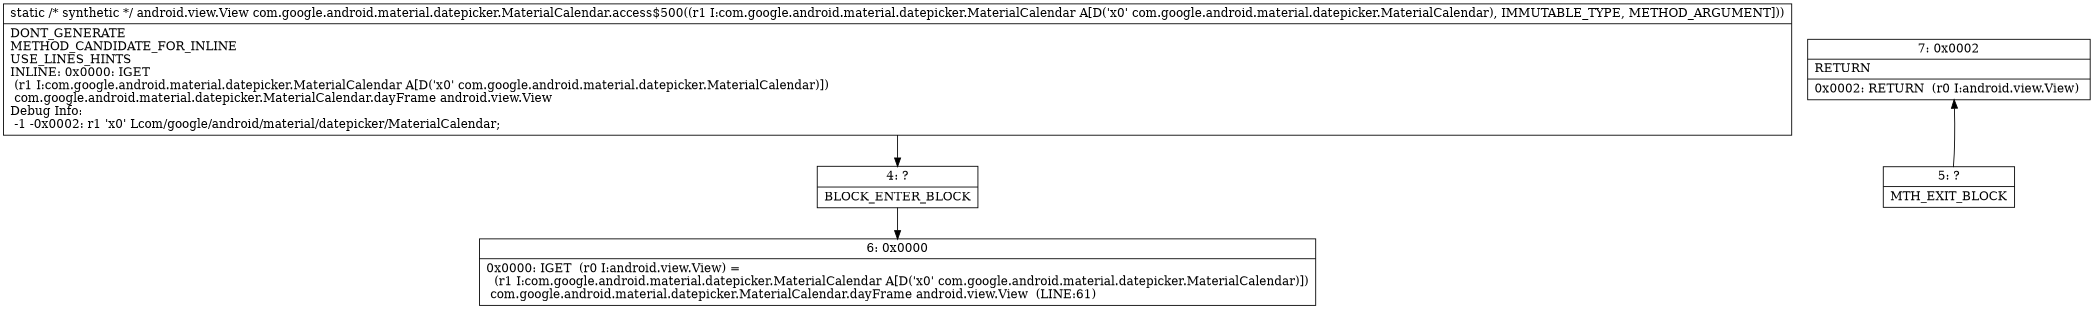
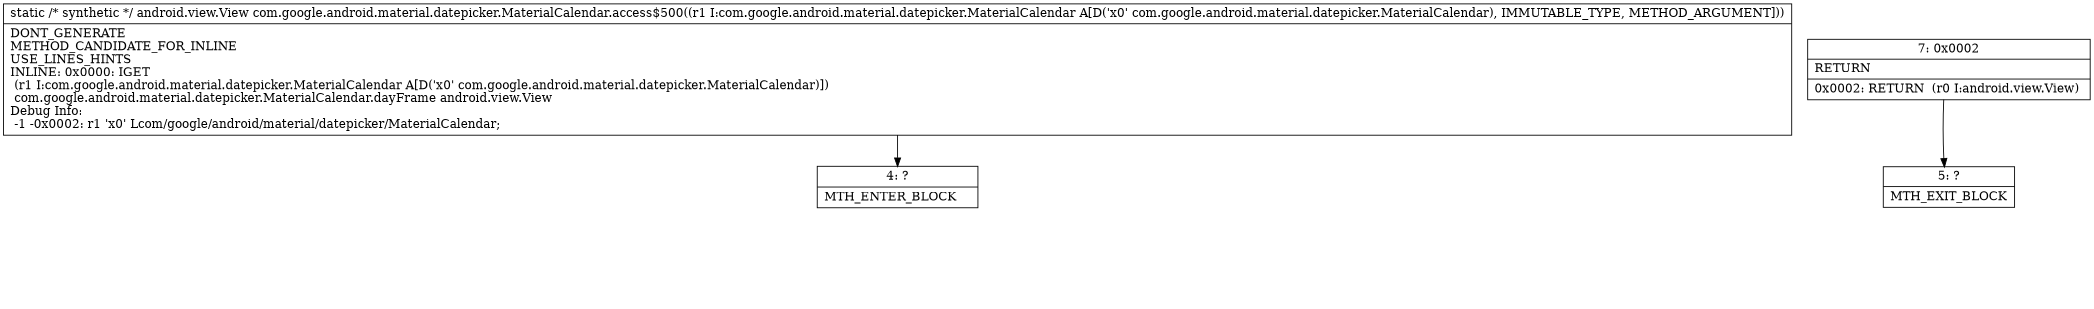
edge "5: ?" -> "7: 0x0002": reversed
node "4: ?": text "BLOCK_ENTER_BLOCK" -> "MTH_ENTER_BLOCK"
node "6: 0x0000": removed
